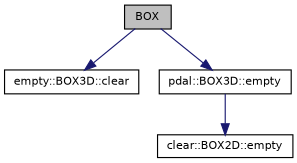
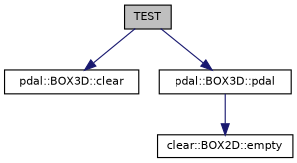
node "BOX": label "BOX" -> "TEST"
node "empty::BOX3D::clear": label "empty::BOX3D::clear" -> "pdal::BOX3D::clear"
node "pdal::BOX3D::empty": label "pdal::BOX3D::empty" -> "pdal::BOX3D::pdal"
